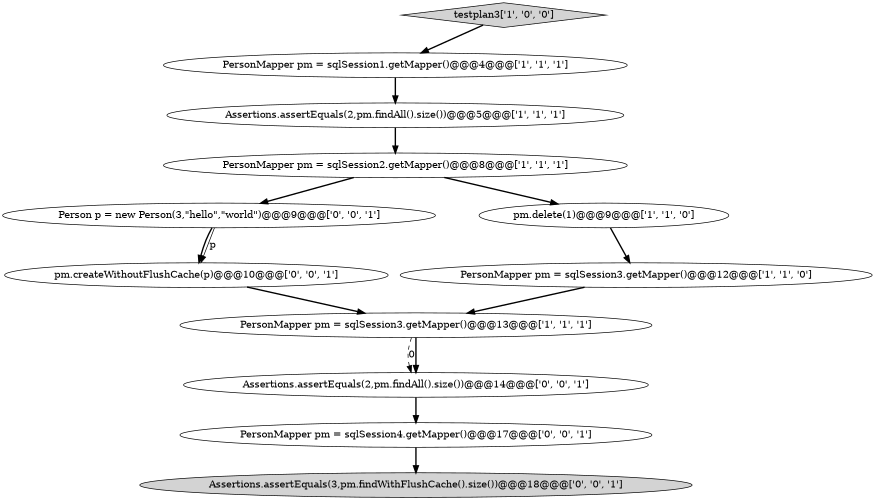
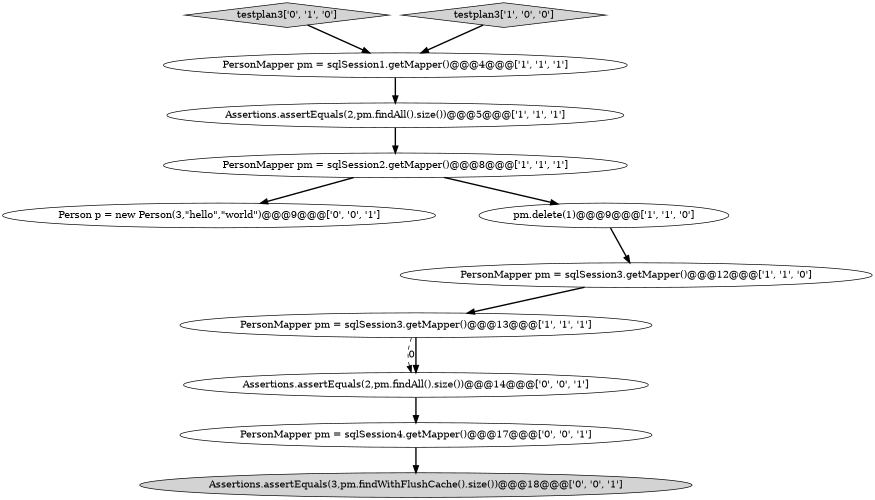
node "testplan3['0', '1', '0']": added
node "pm.createWithoutFlushCache(p)@@@10@@@['0', '0', '1']": removed
